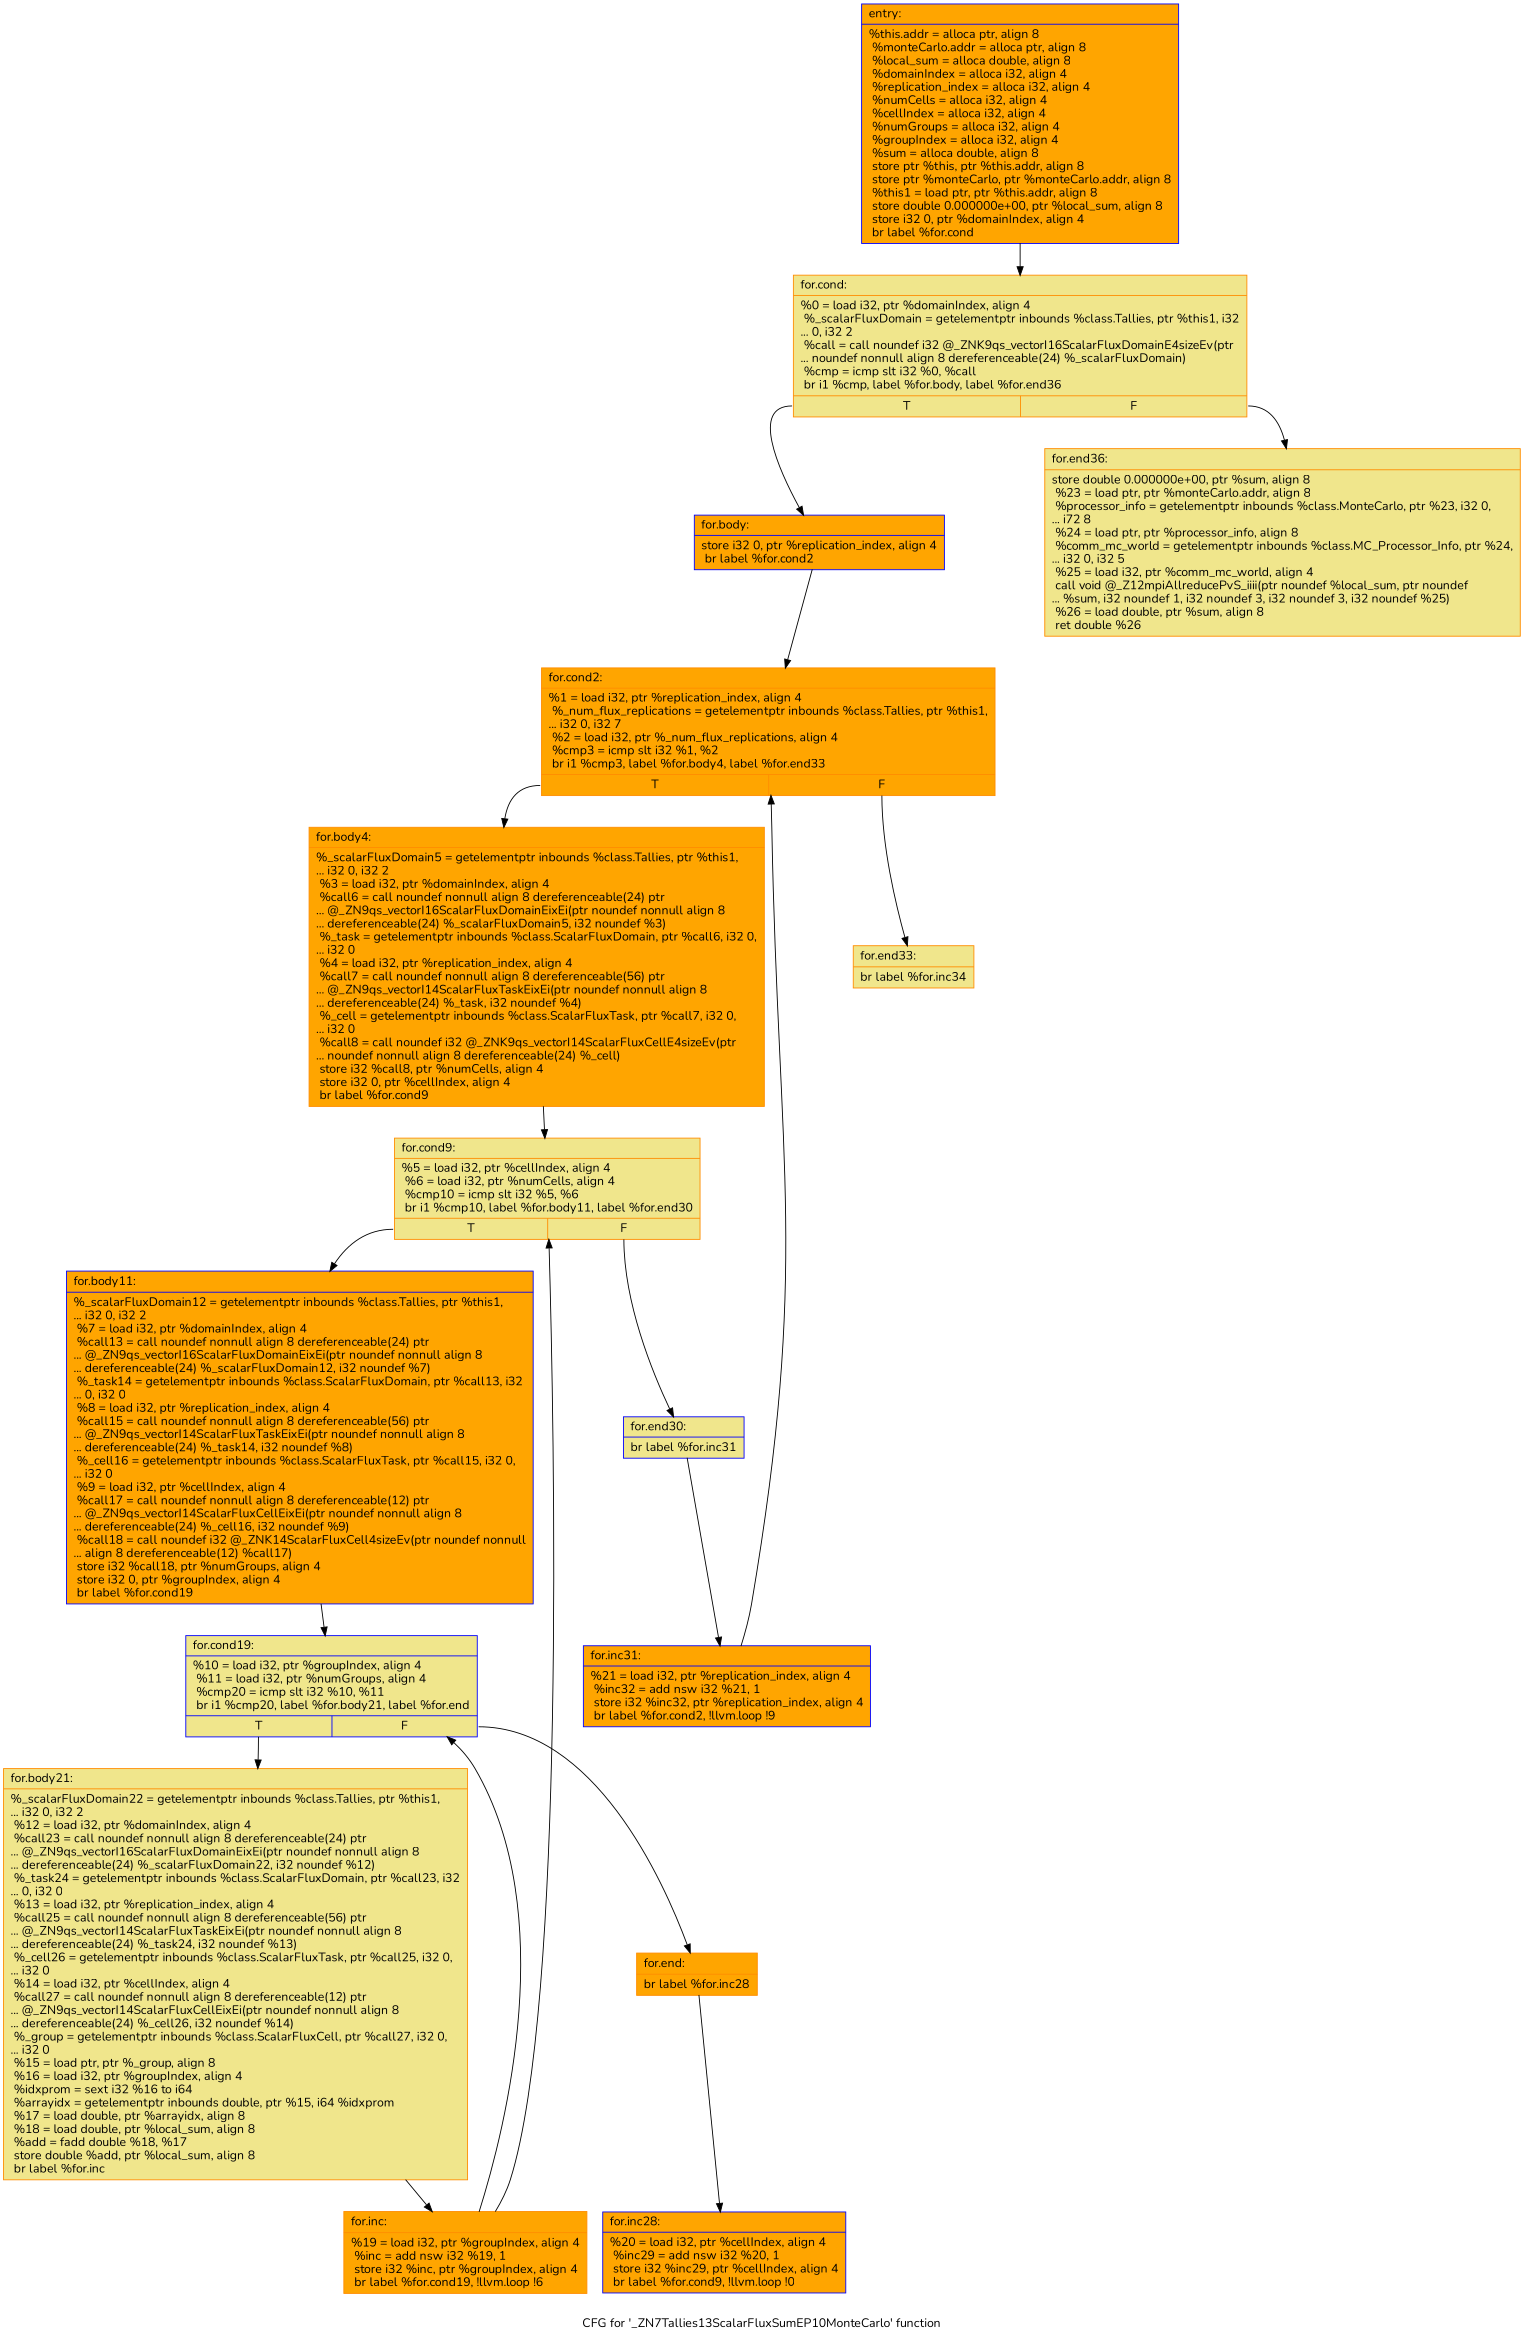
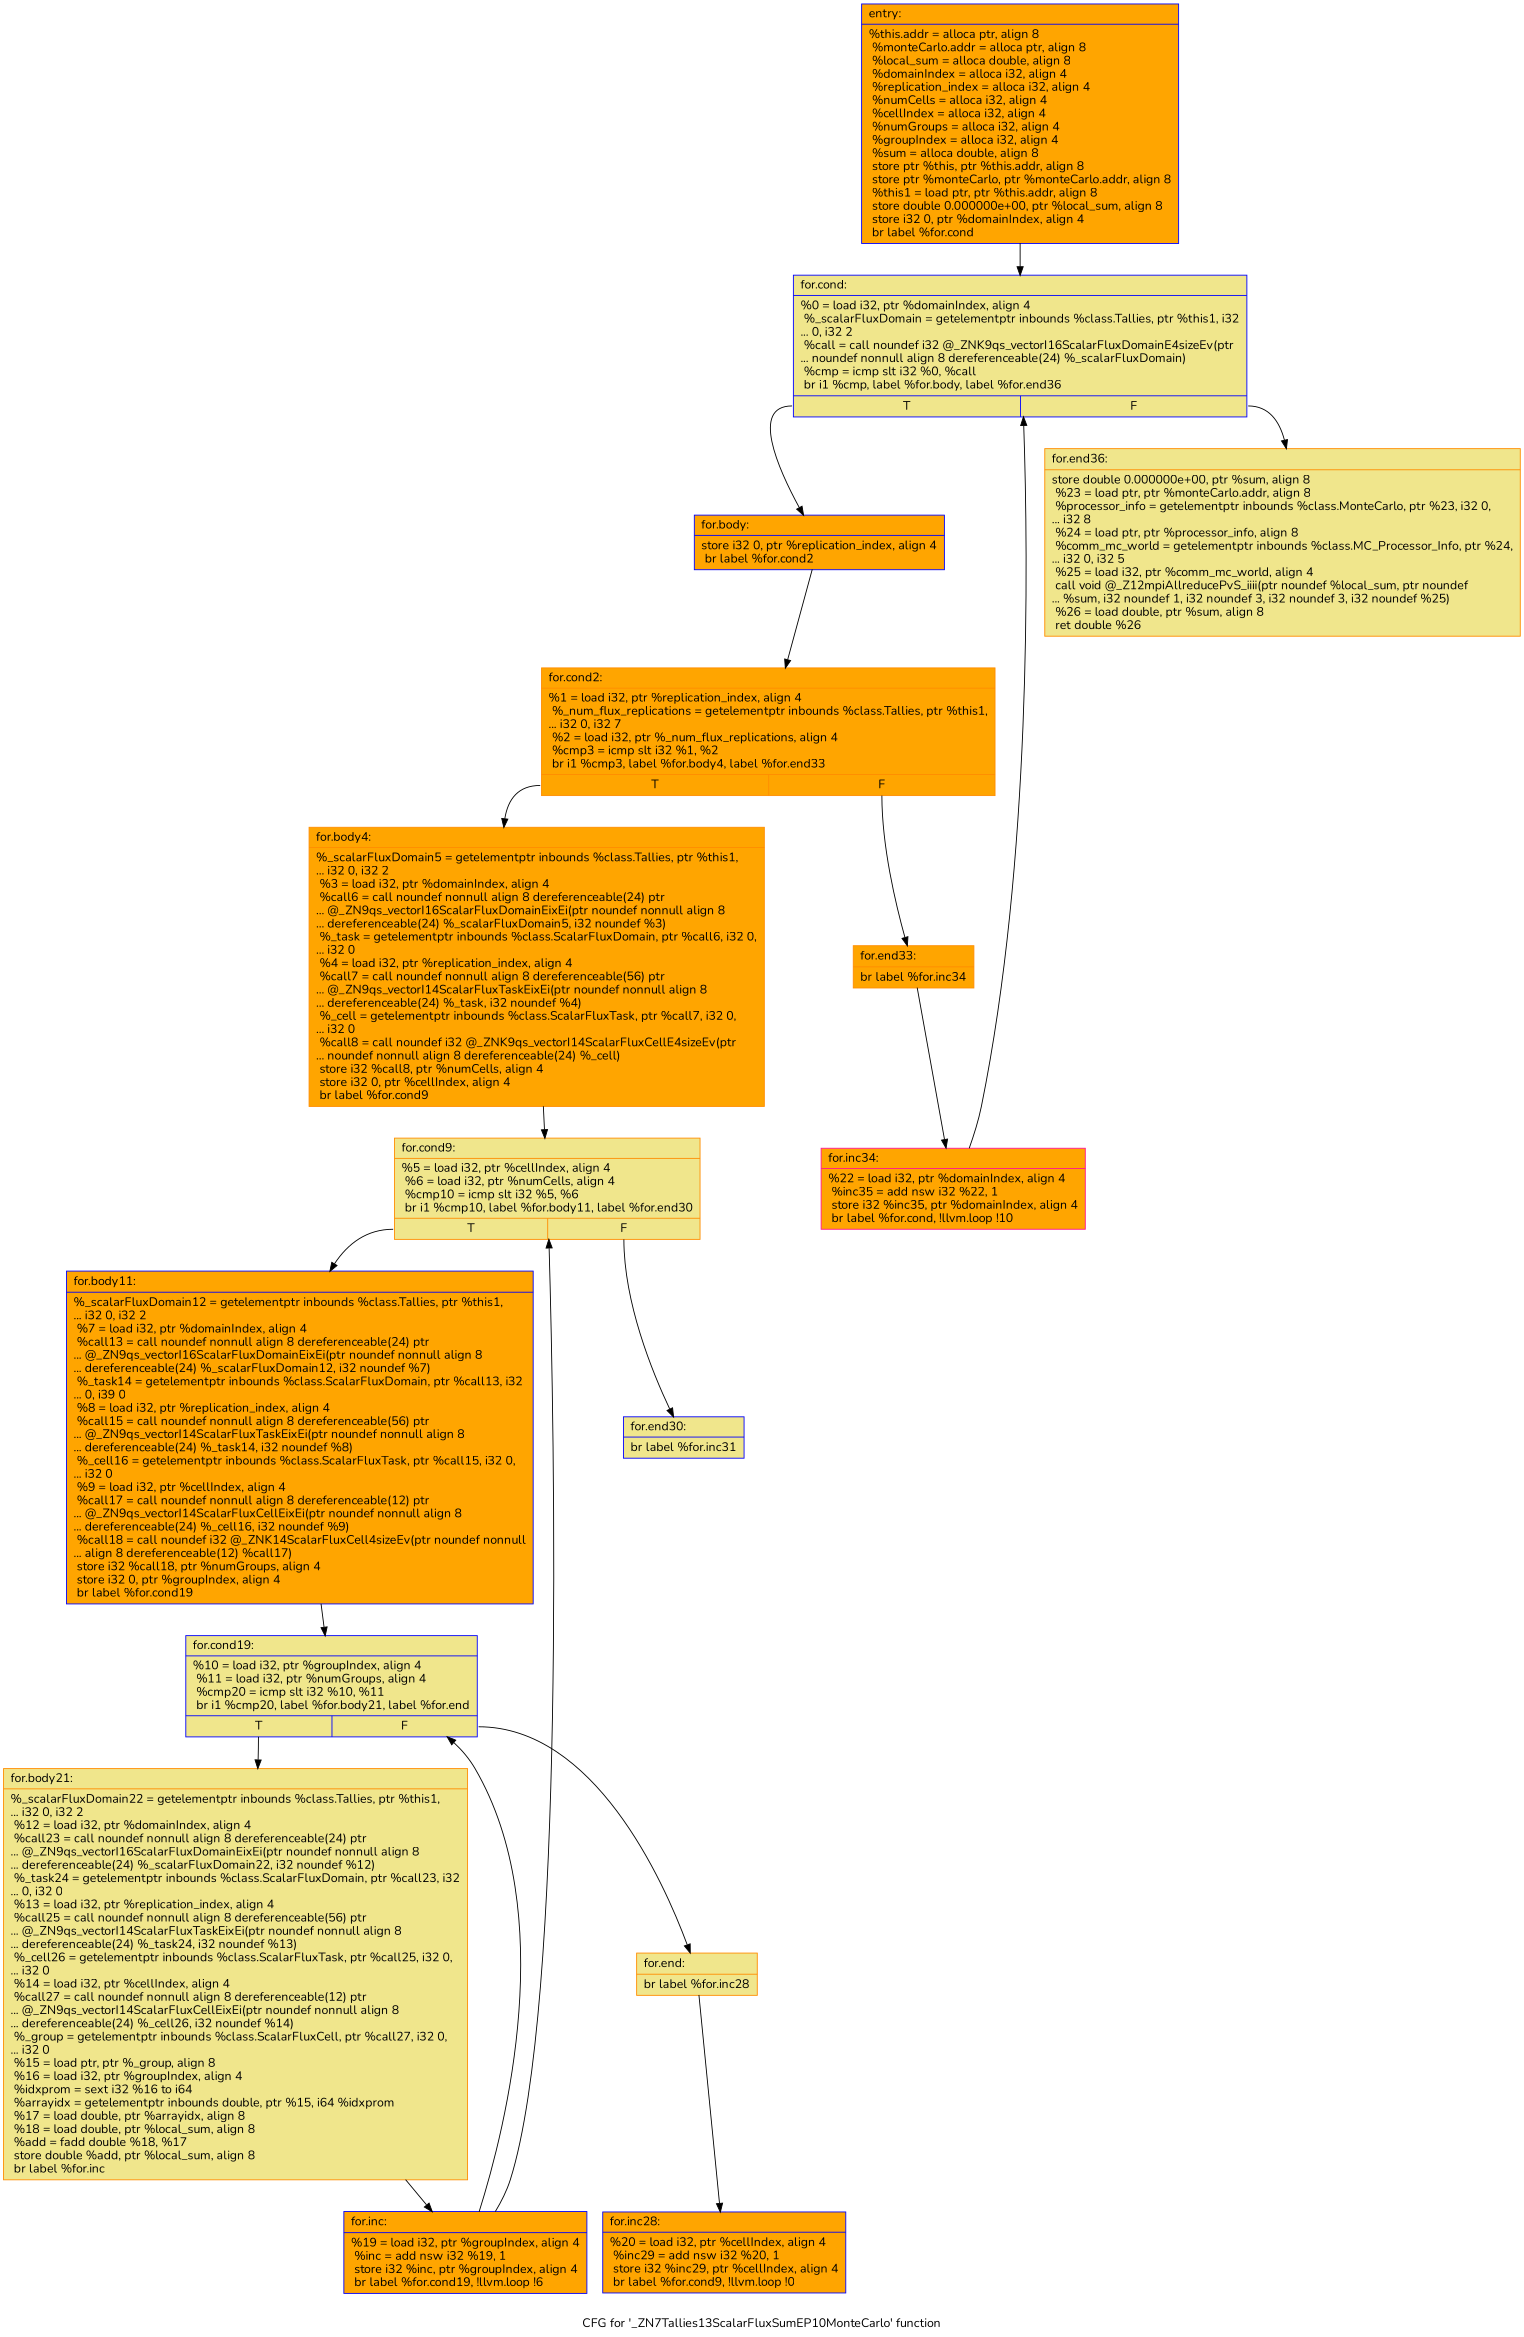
node "for.cond:": color darkorange -> blue
node "for.end36:": text "... i72 8" -> "... i32 8"
node "for.end33:": fillcolor khaki -> orange
node "for.inc34:": added
node "for.body11:": text "... 0, i32 0" -> "... 0, i39 0"
node "for.inc31:": removed
node "for.end:": fillcolor orange -> khaki
node "for.inc:": color darkorange -> blue
